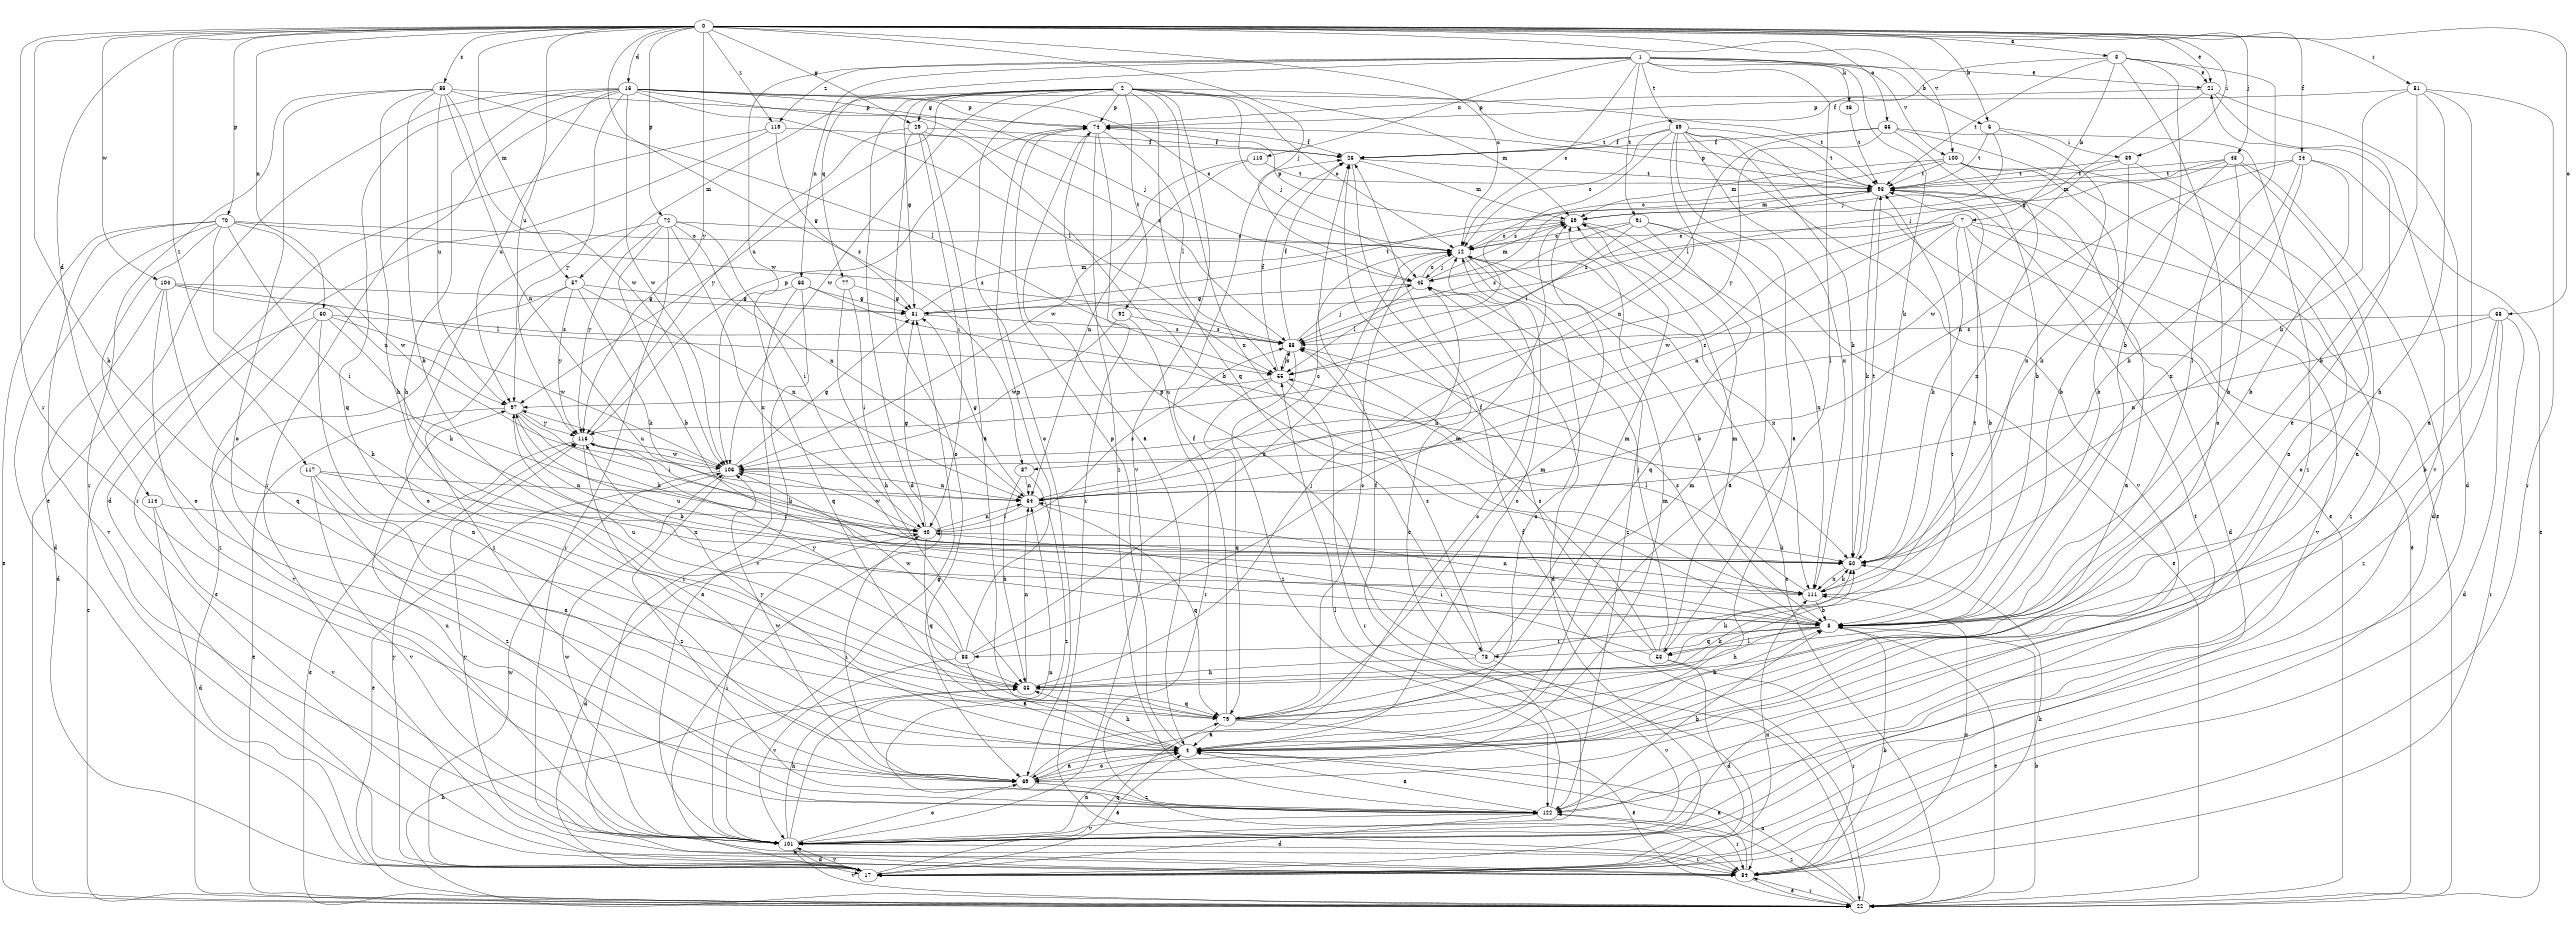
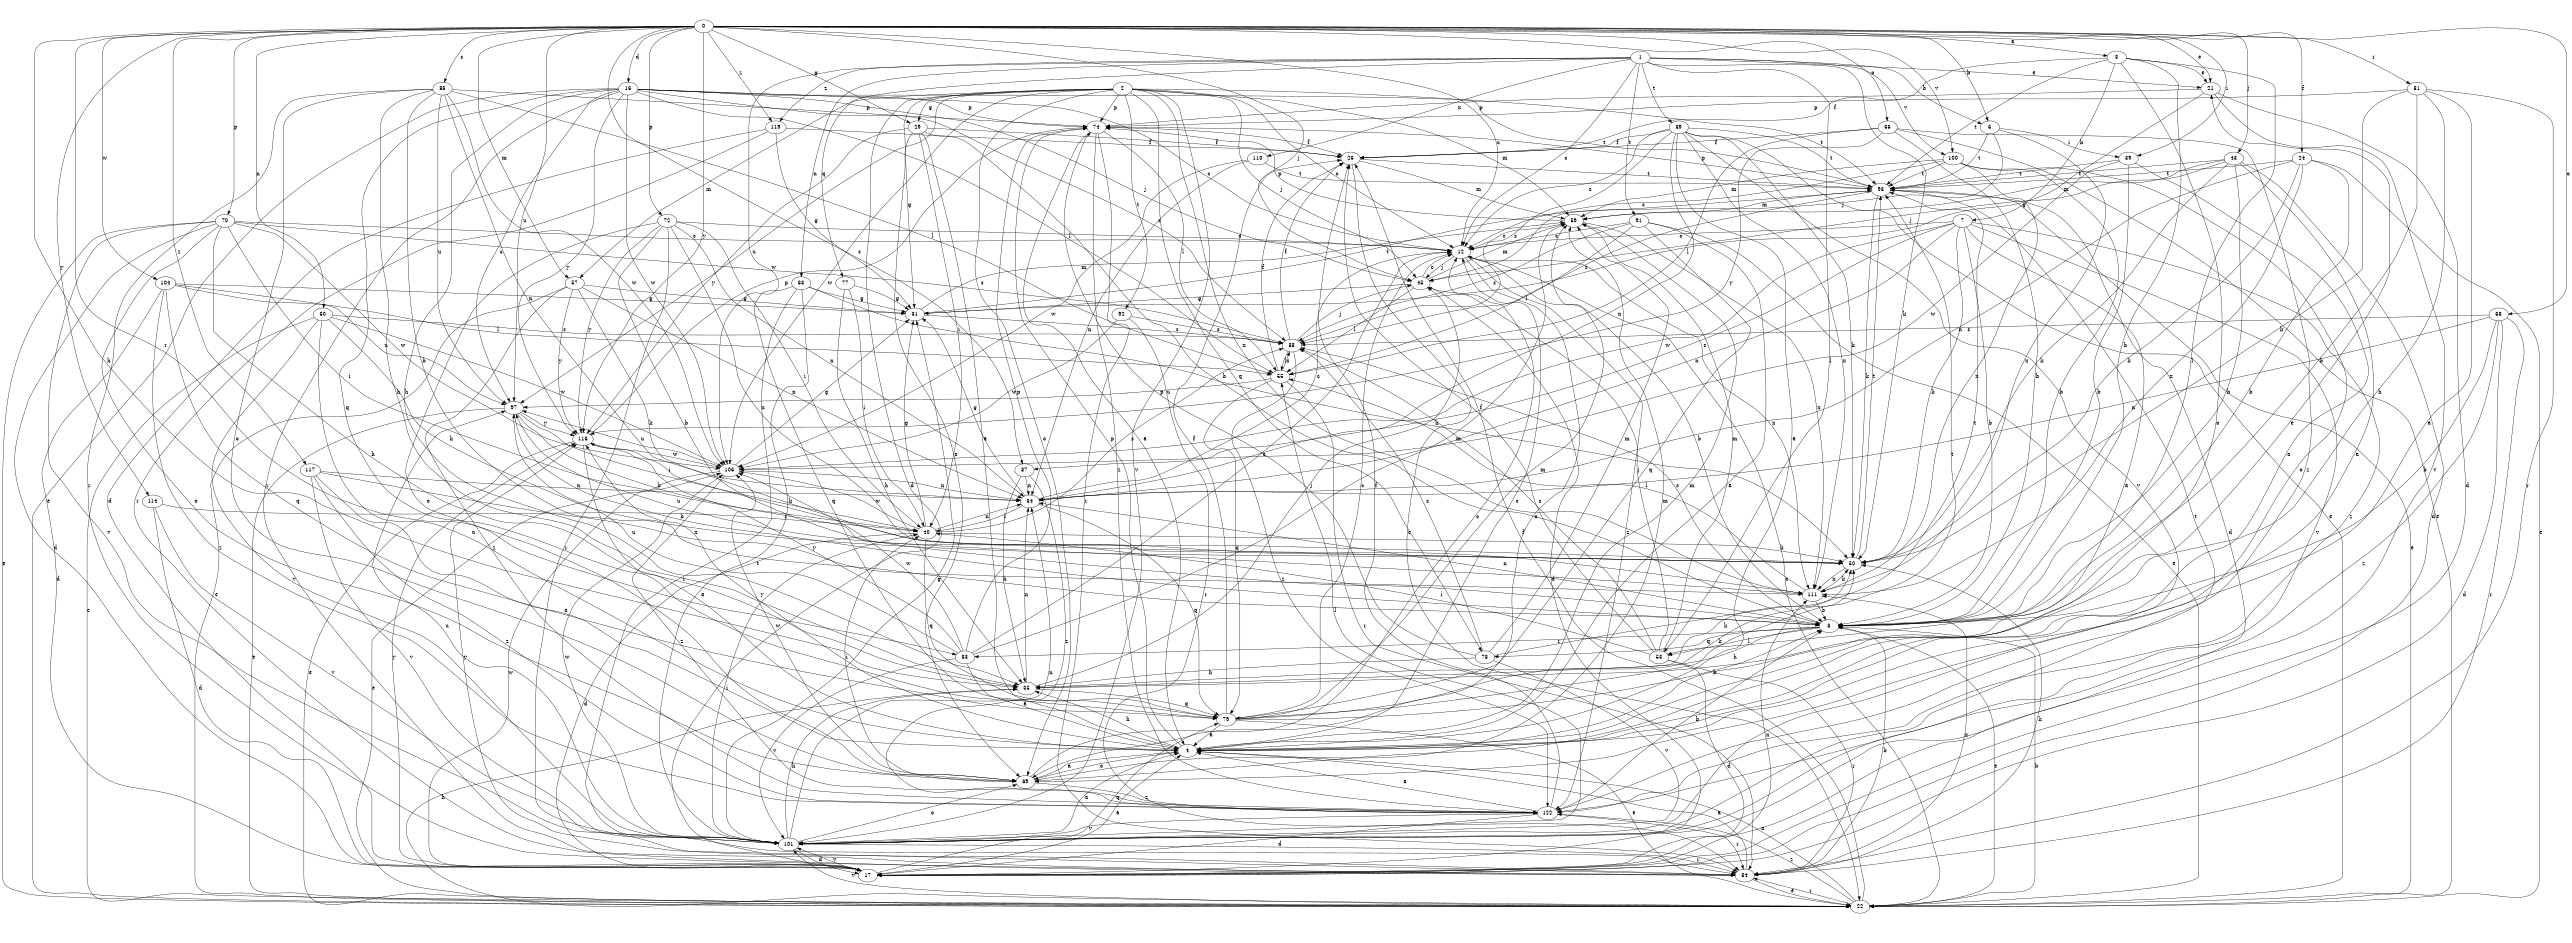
node "46": removed
edge "0" -> "114": label "d" -> "y"
edge "0" -> "69": now "0" -> "83"
edge "63" -> "101": label "v" -> "t"
